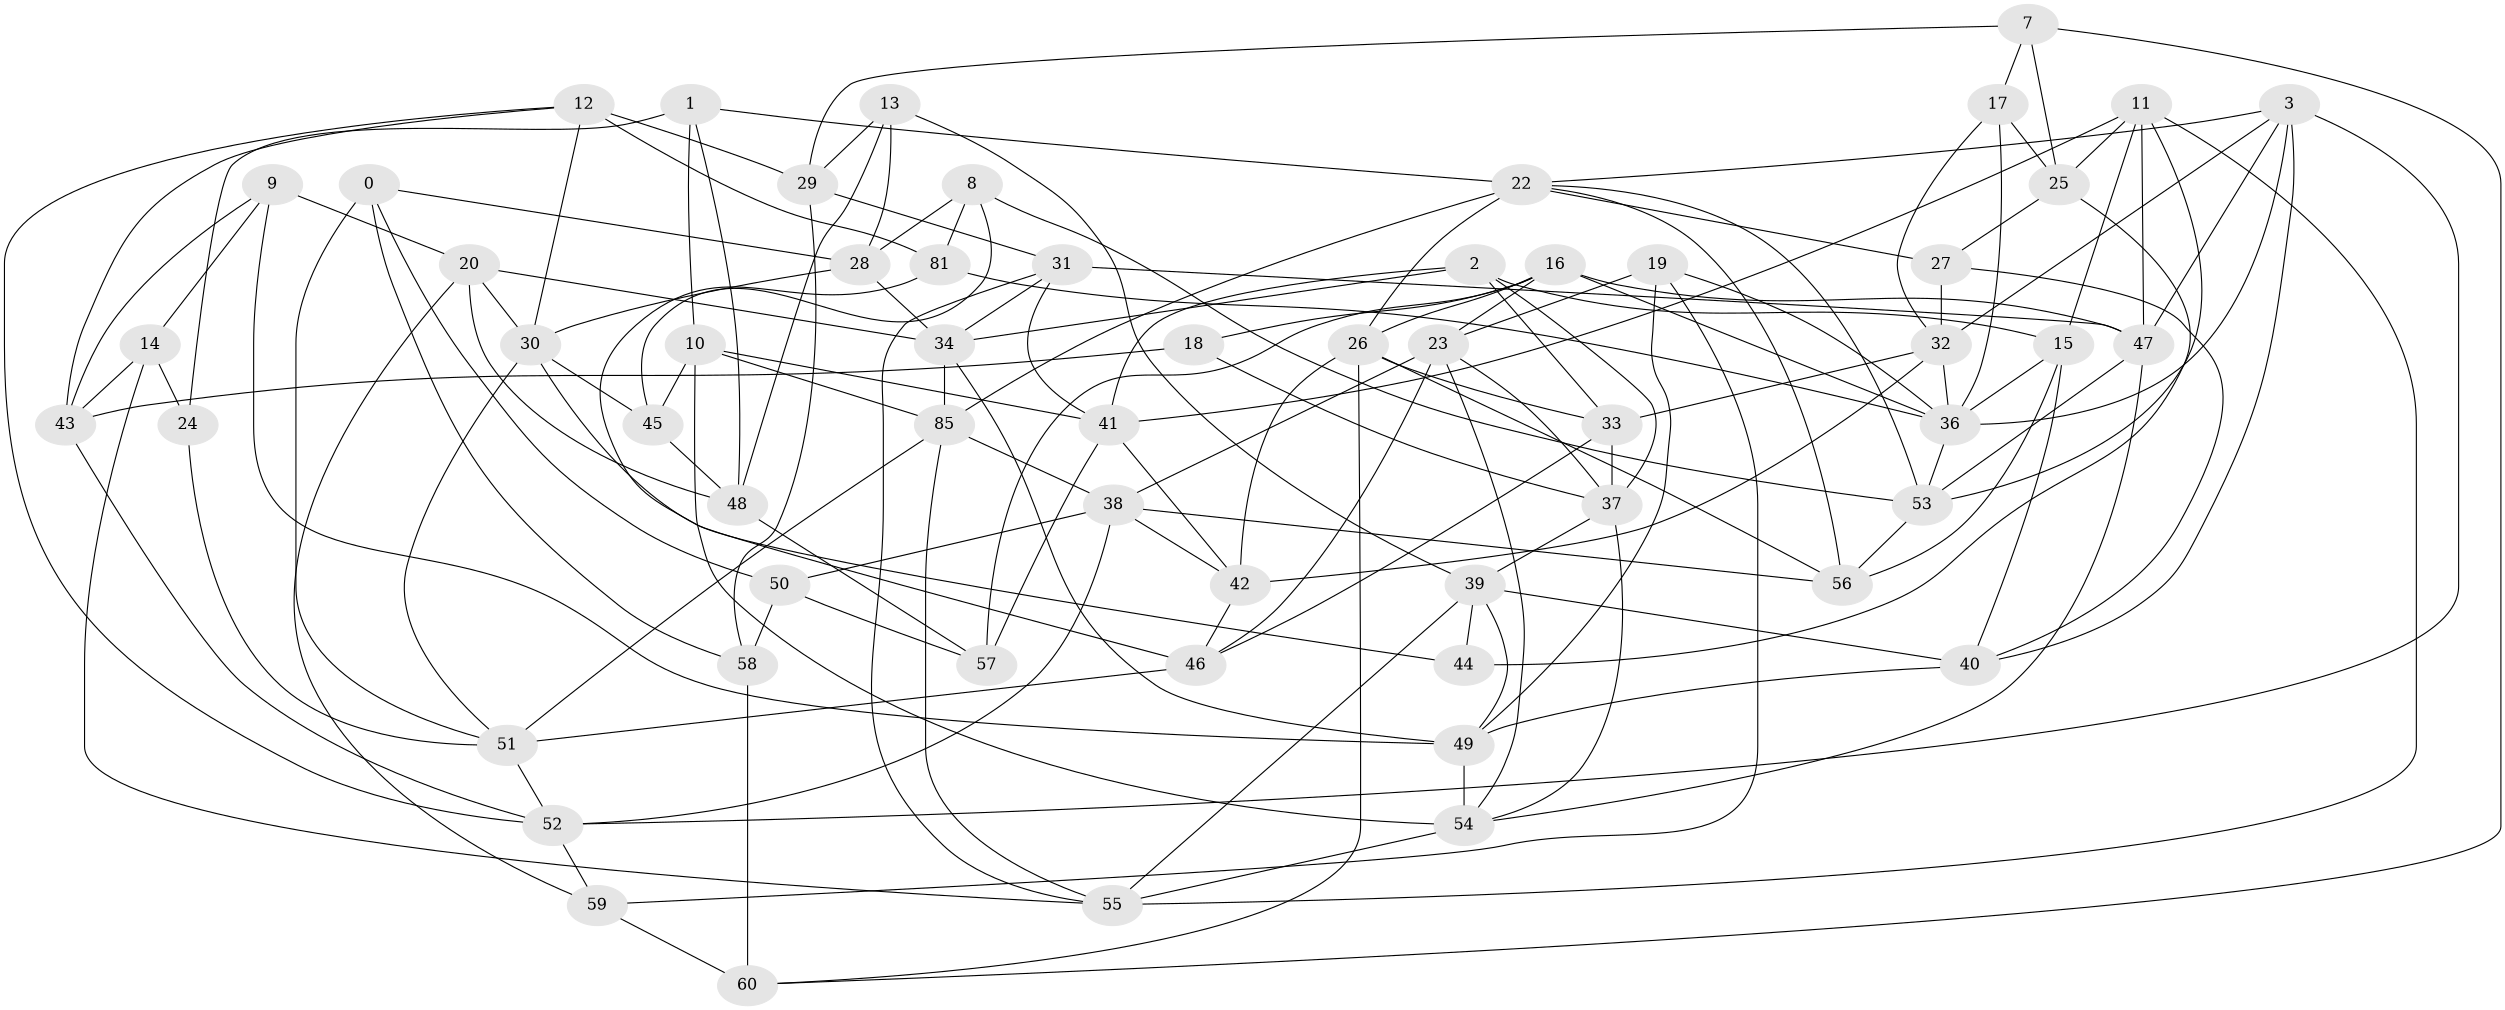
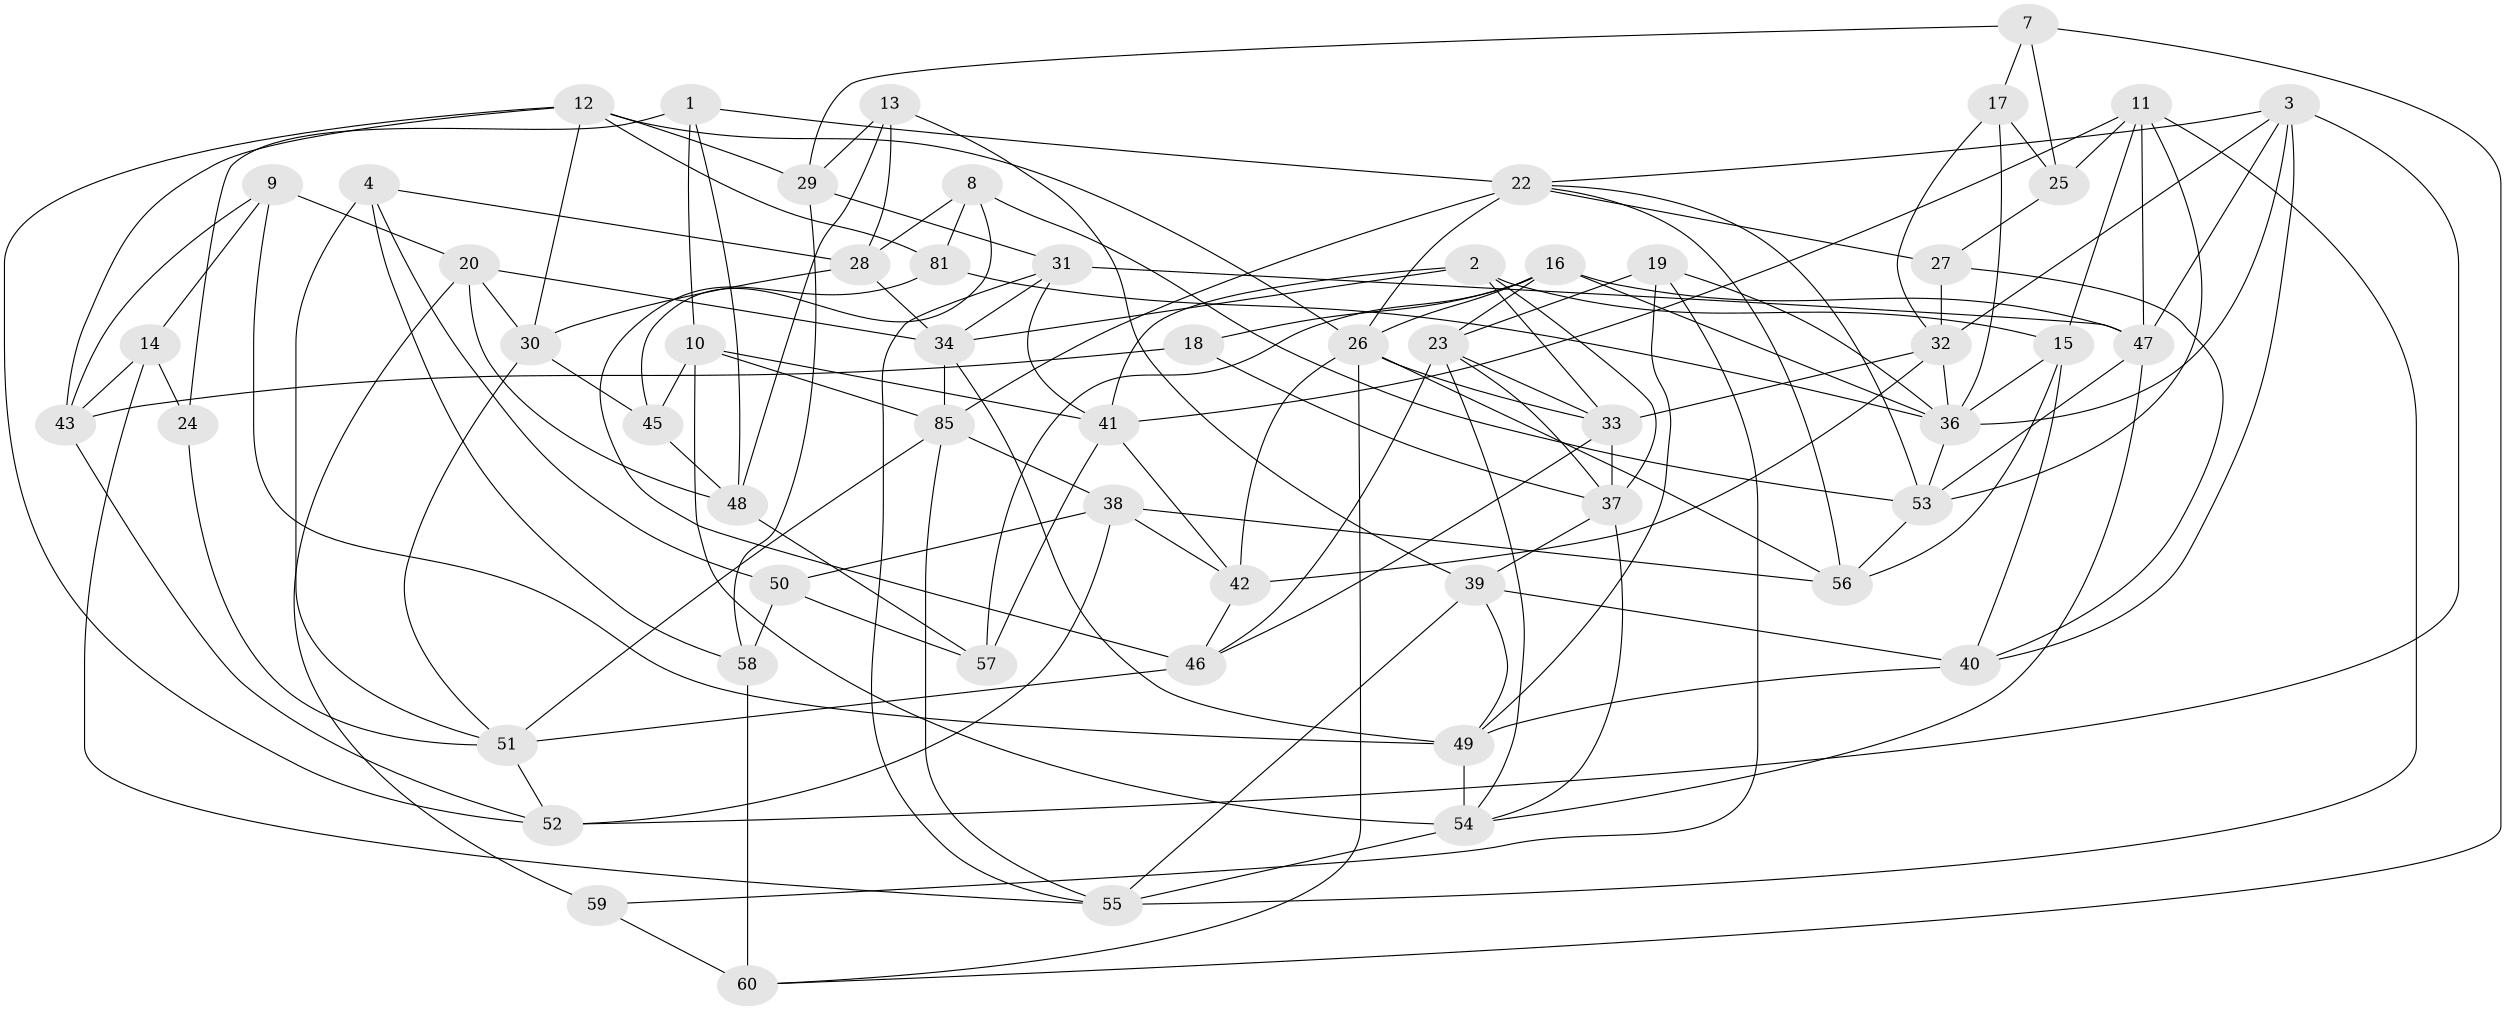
edge "12" -- "26": added
node "0": label "0" -> "4"
edge "23" -- "38": now "23" -- "33"
node "44": removed
edge "52" -- "59": removed
